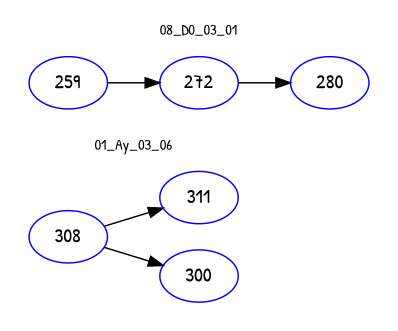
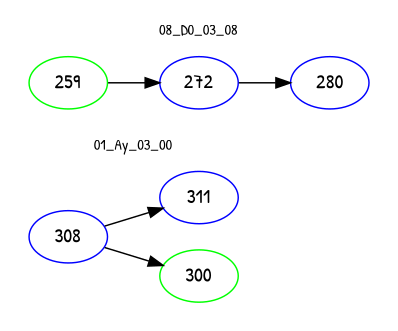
cluster "08_D0_03_01": label "08_D0_03_01" -> "08_D0_03_08"
node "259": color blue -> green
cluster "01_Ay_03_06": label "01_Ay_03_06" -> "01_Ay_03_00"
node "300": color blue -> green
